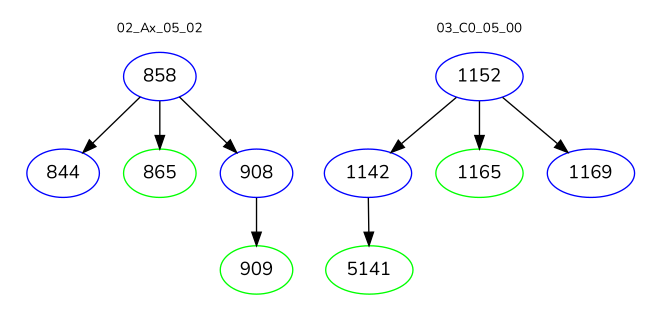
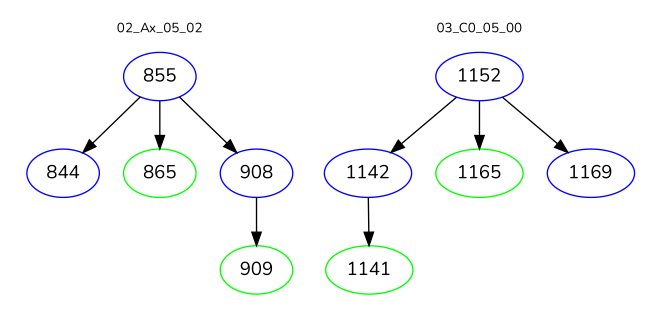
node "858": label "858" -> "855"
node "5141": label "5141" -> "1141"
